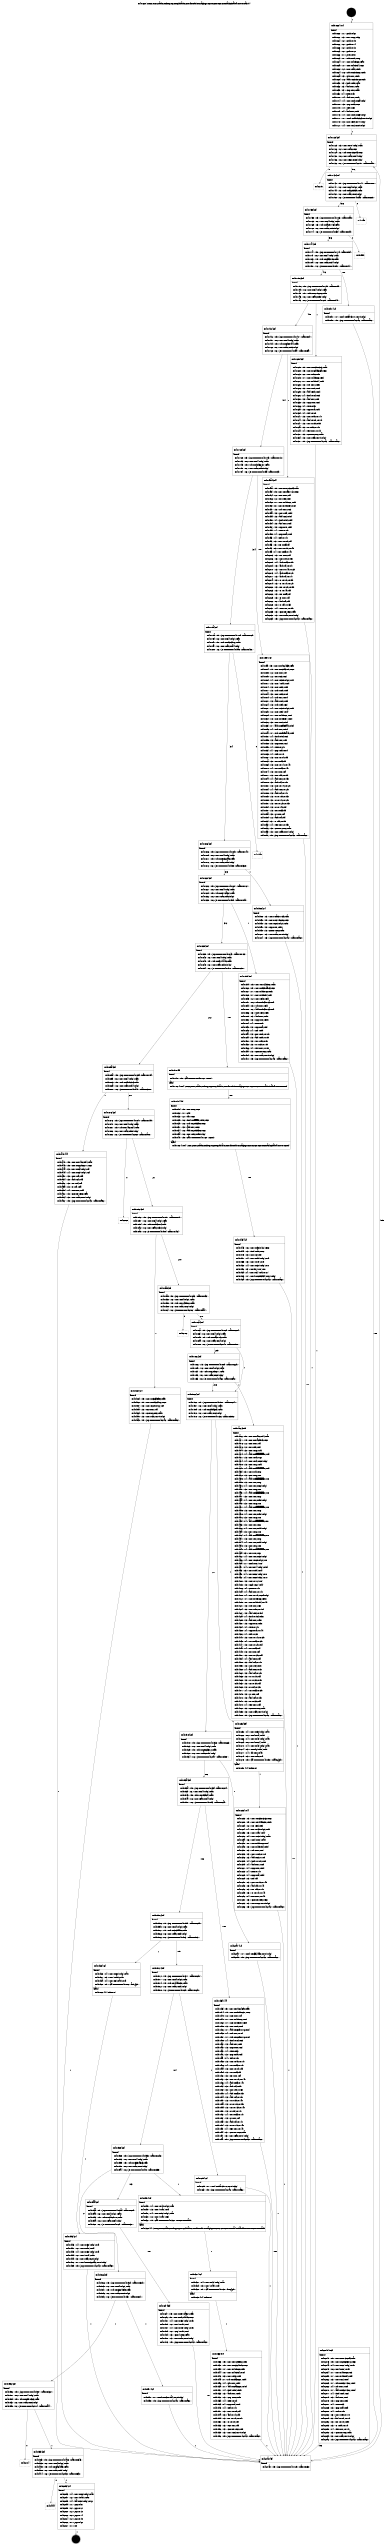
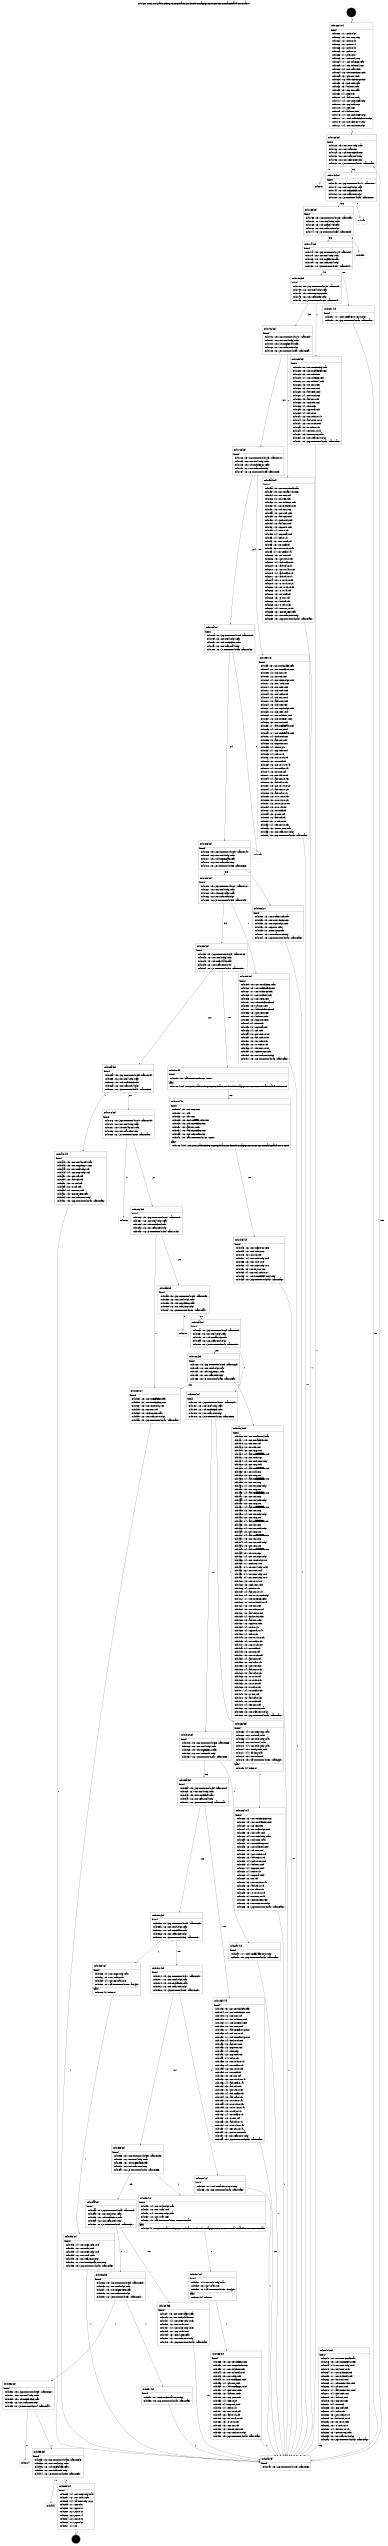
edge "0x4018e6 [28]" -> "0x401902 [28]": now "0x4018e6 [28]" -> "0x401b8d [27]"
edge "0x40198e [28]" -> "0x4019c6 [28]": now "0x4019aa [28]" -> "0x4019c6 [28]"
